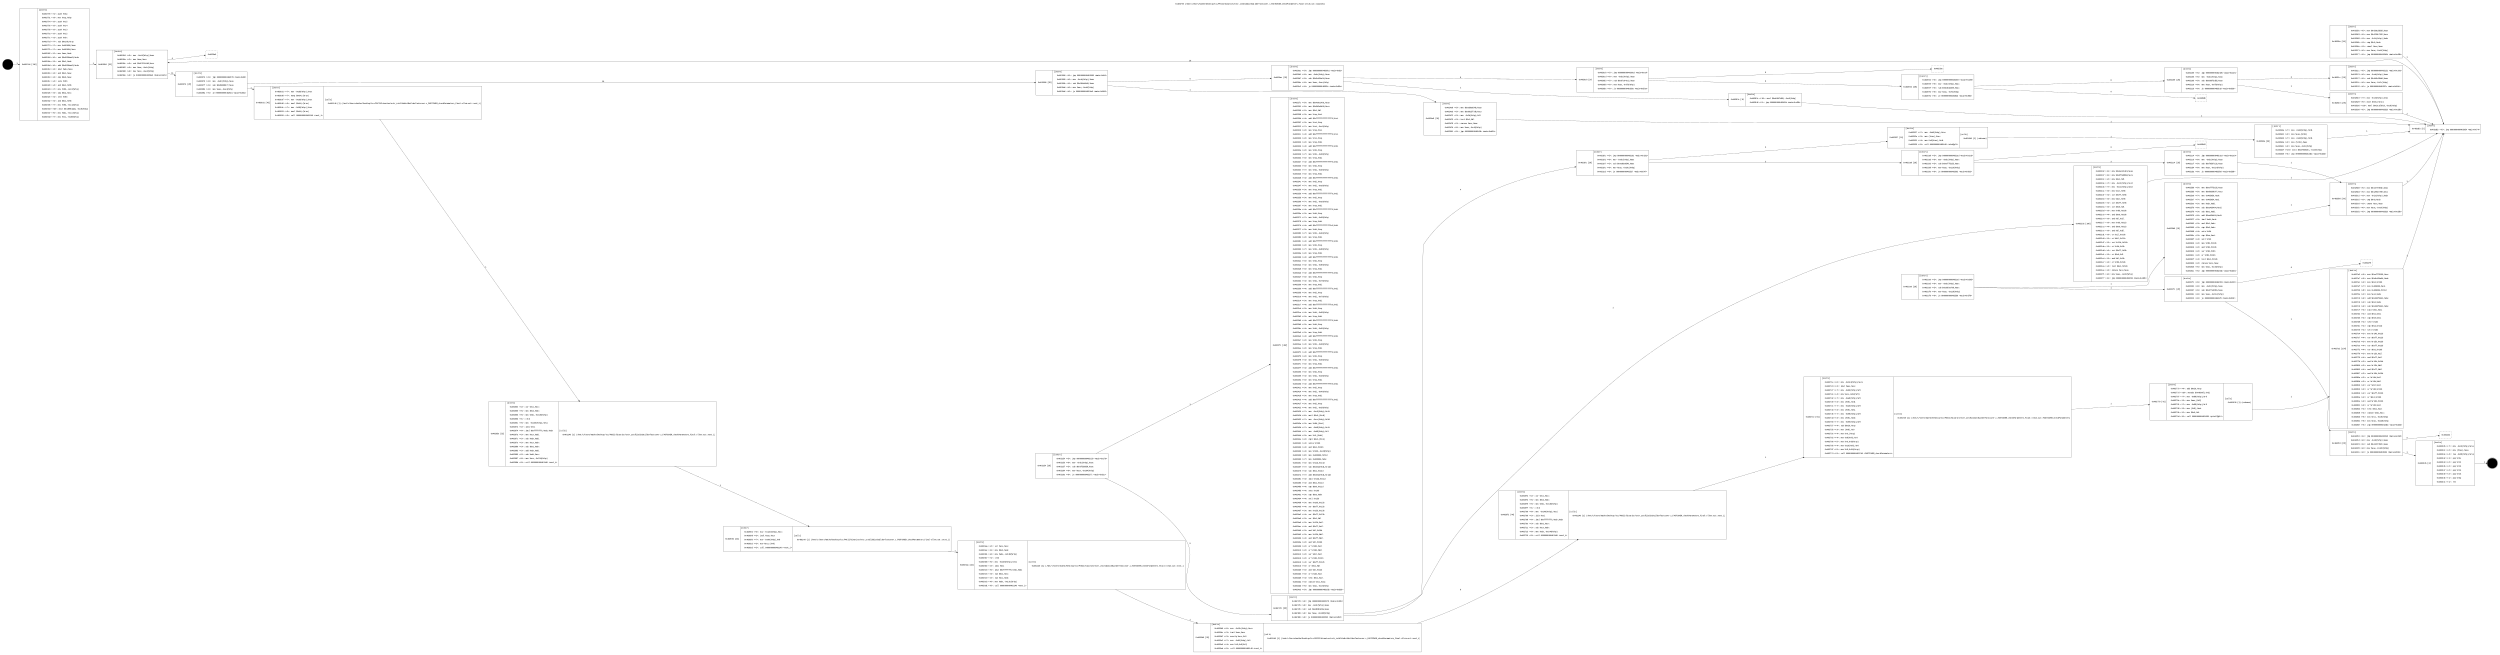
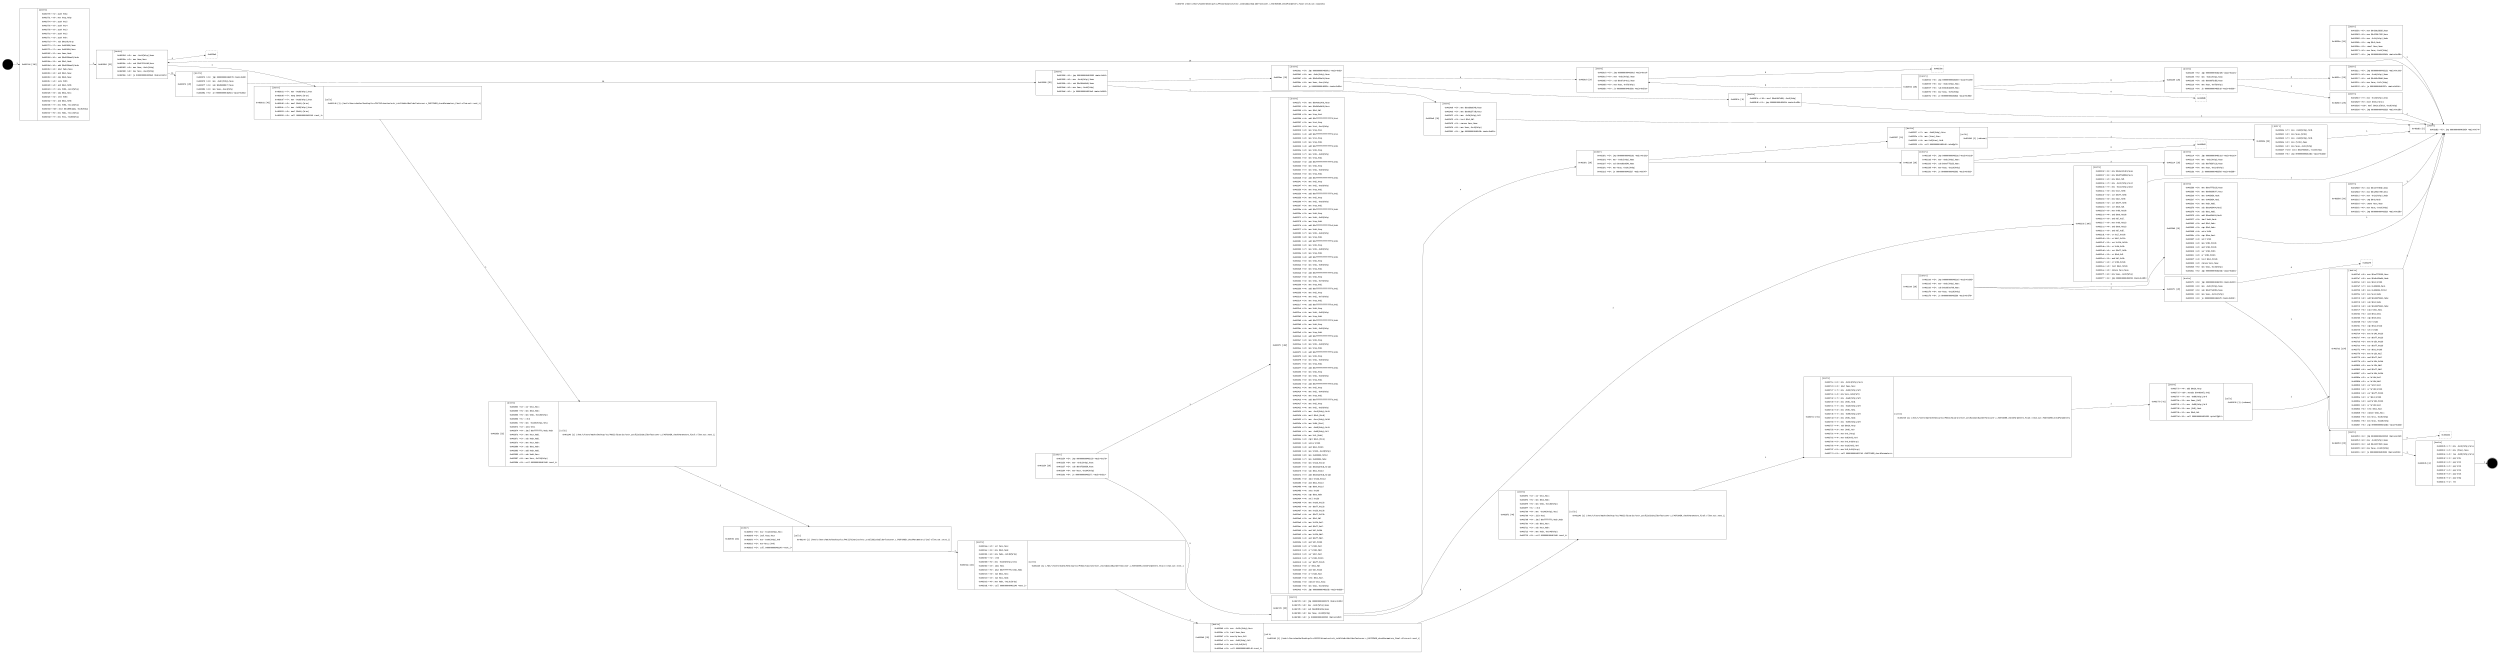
edge "0x4020c8 [28]" -> "0x4020e4 [28]": reversed
edge "0x402074 [28]" -> "0x402631 [45]": now "0x402054 [32]" -> "0x402631 [45]"
edge "0x4021c4 [28]" -> "0x4025b8 [30]": removed, label "1"
edge "0x4025d6 [91]" -> "0x4025b8 [30]": now "0x4025d6 [91]" -> "0x402d1b [5]"
